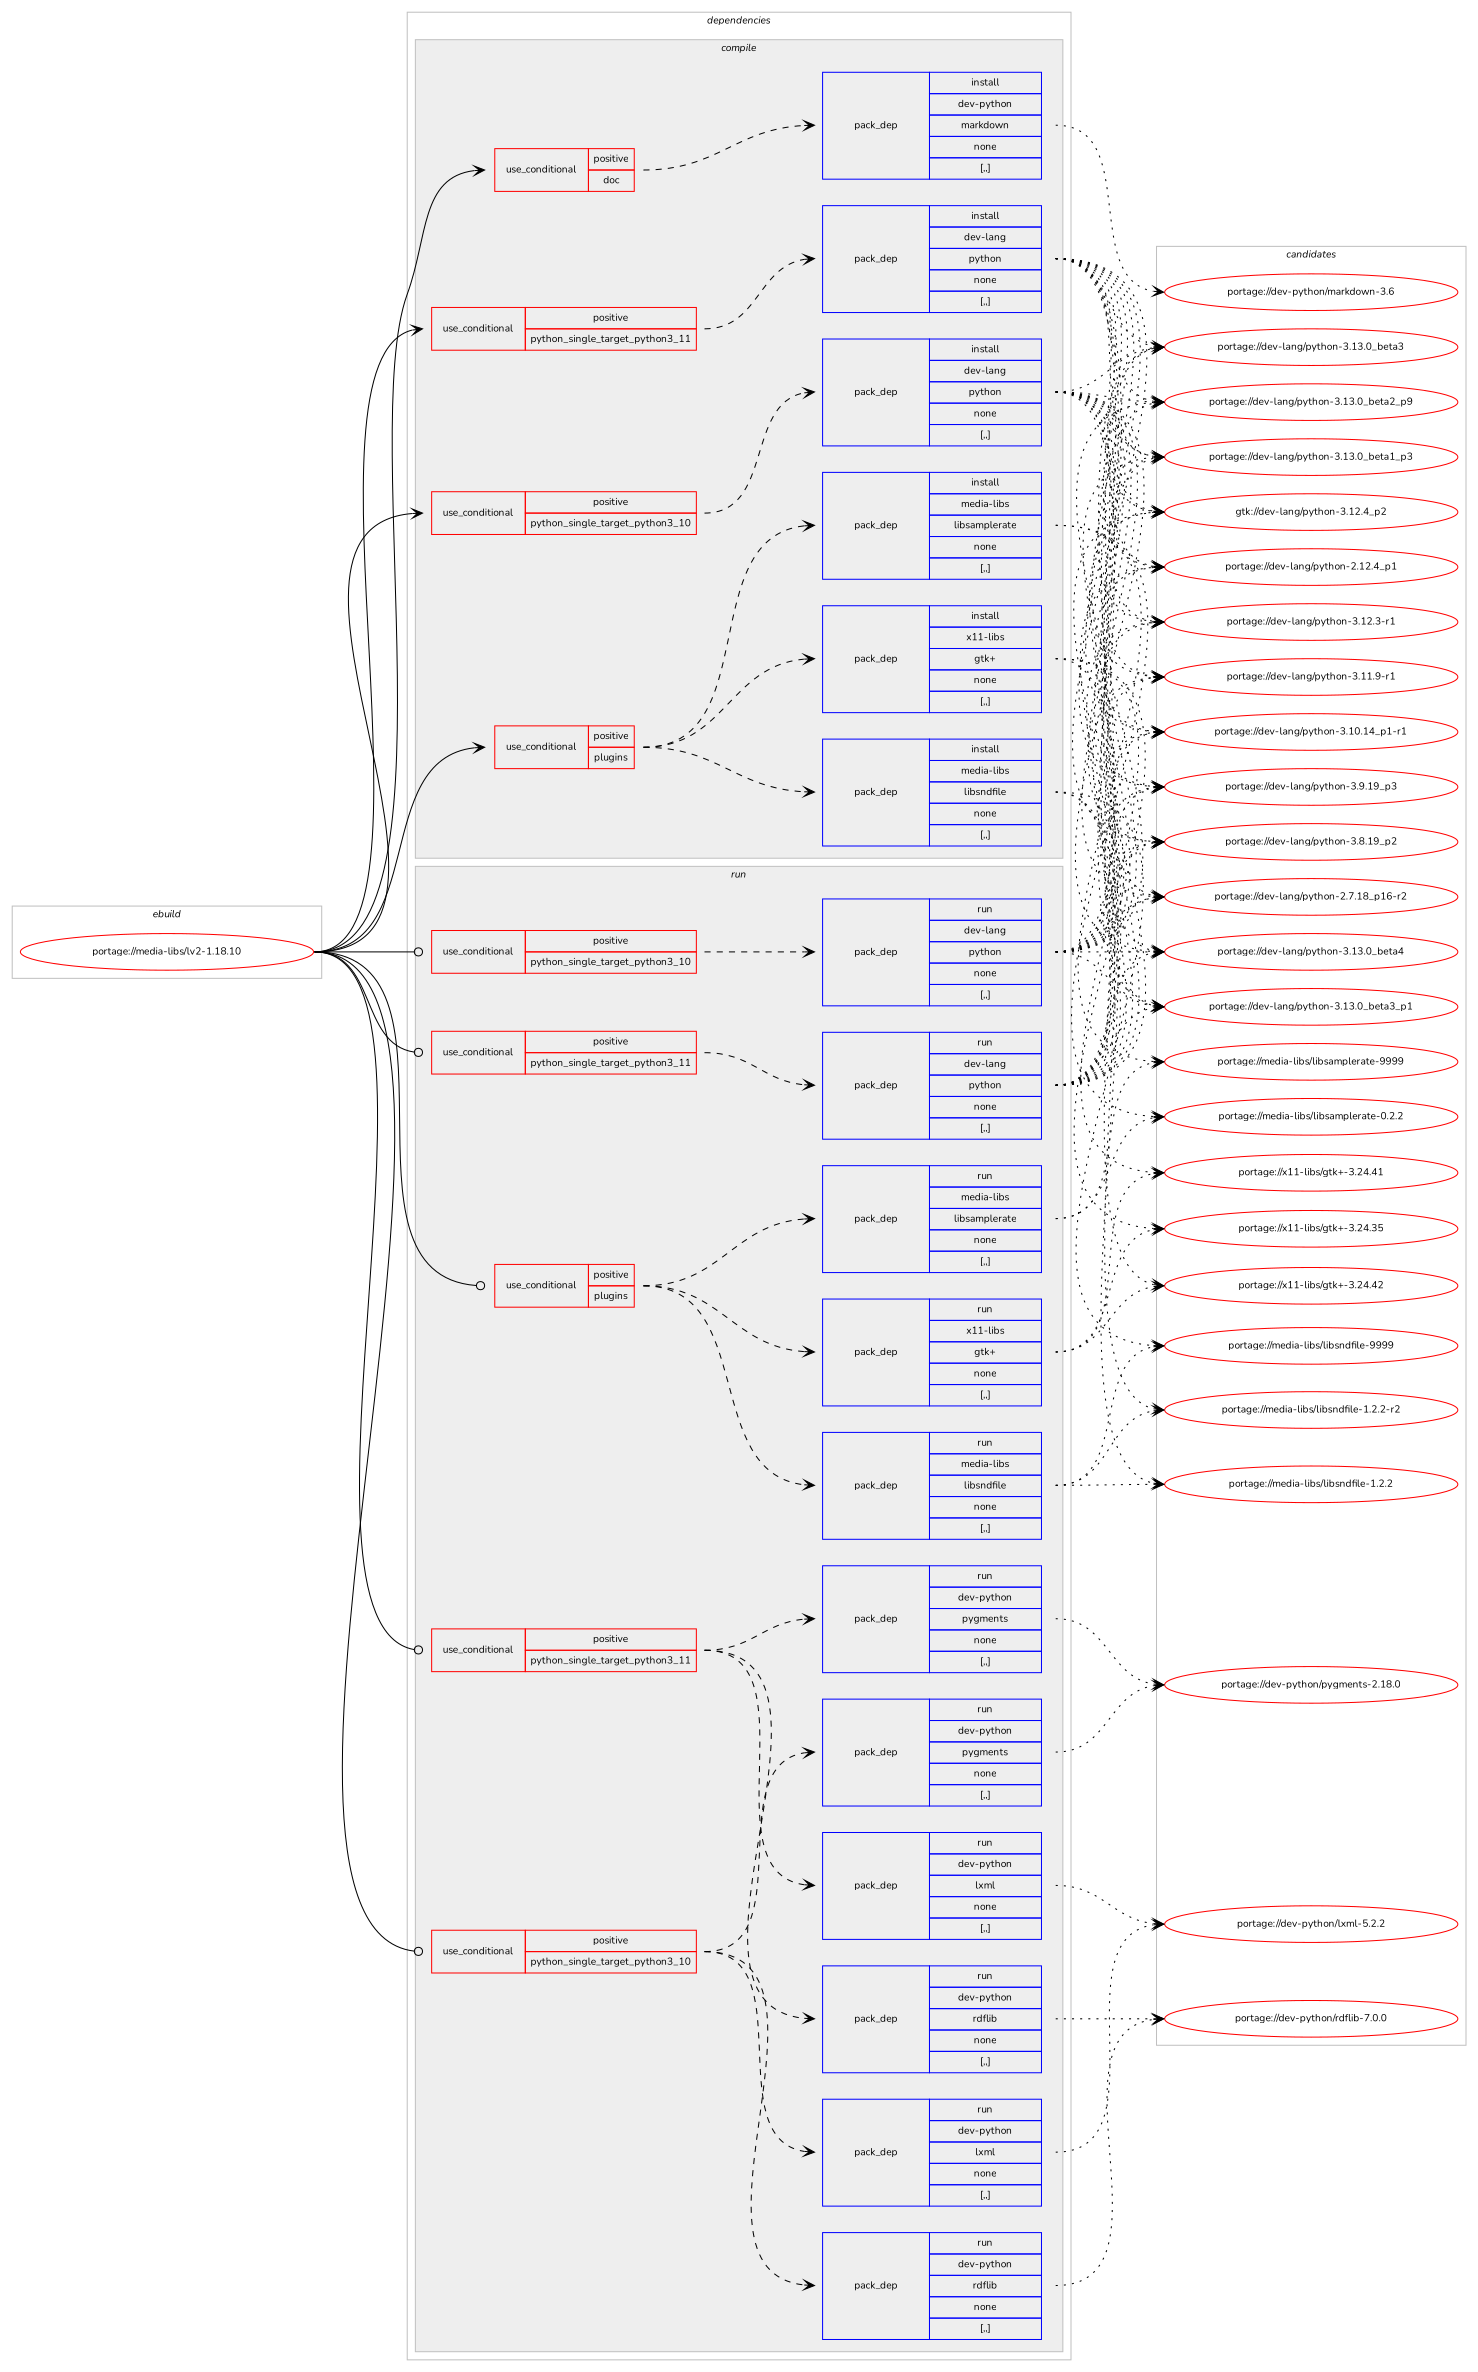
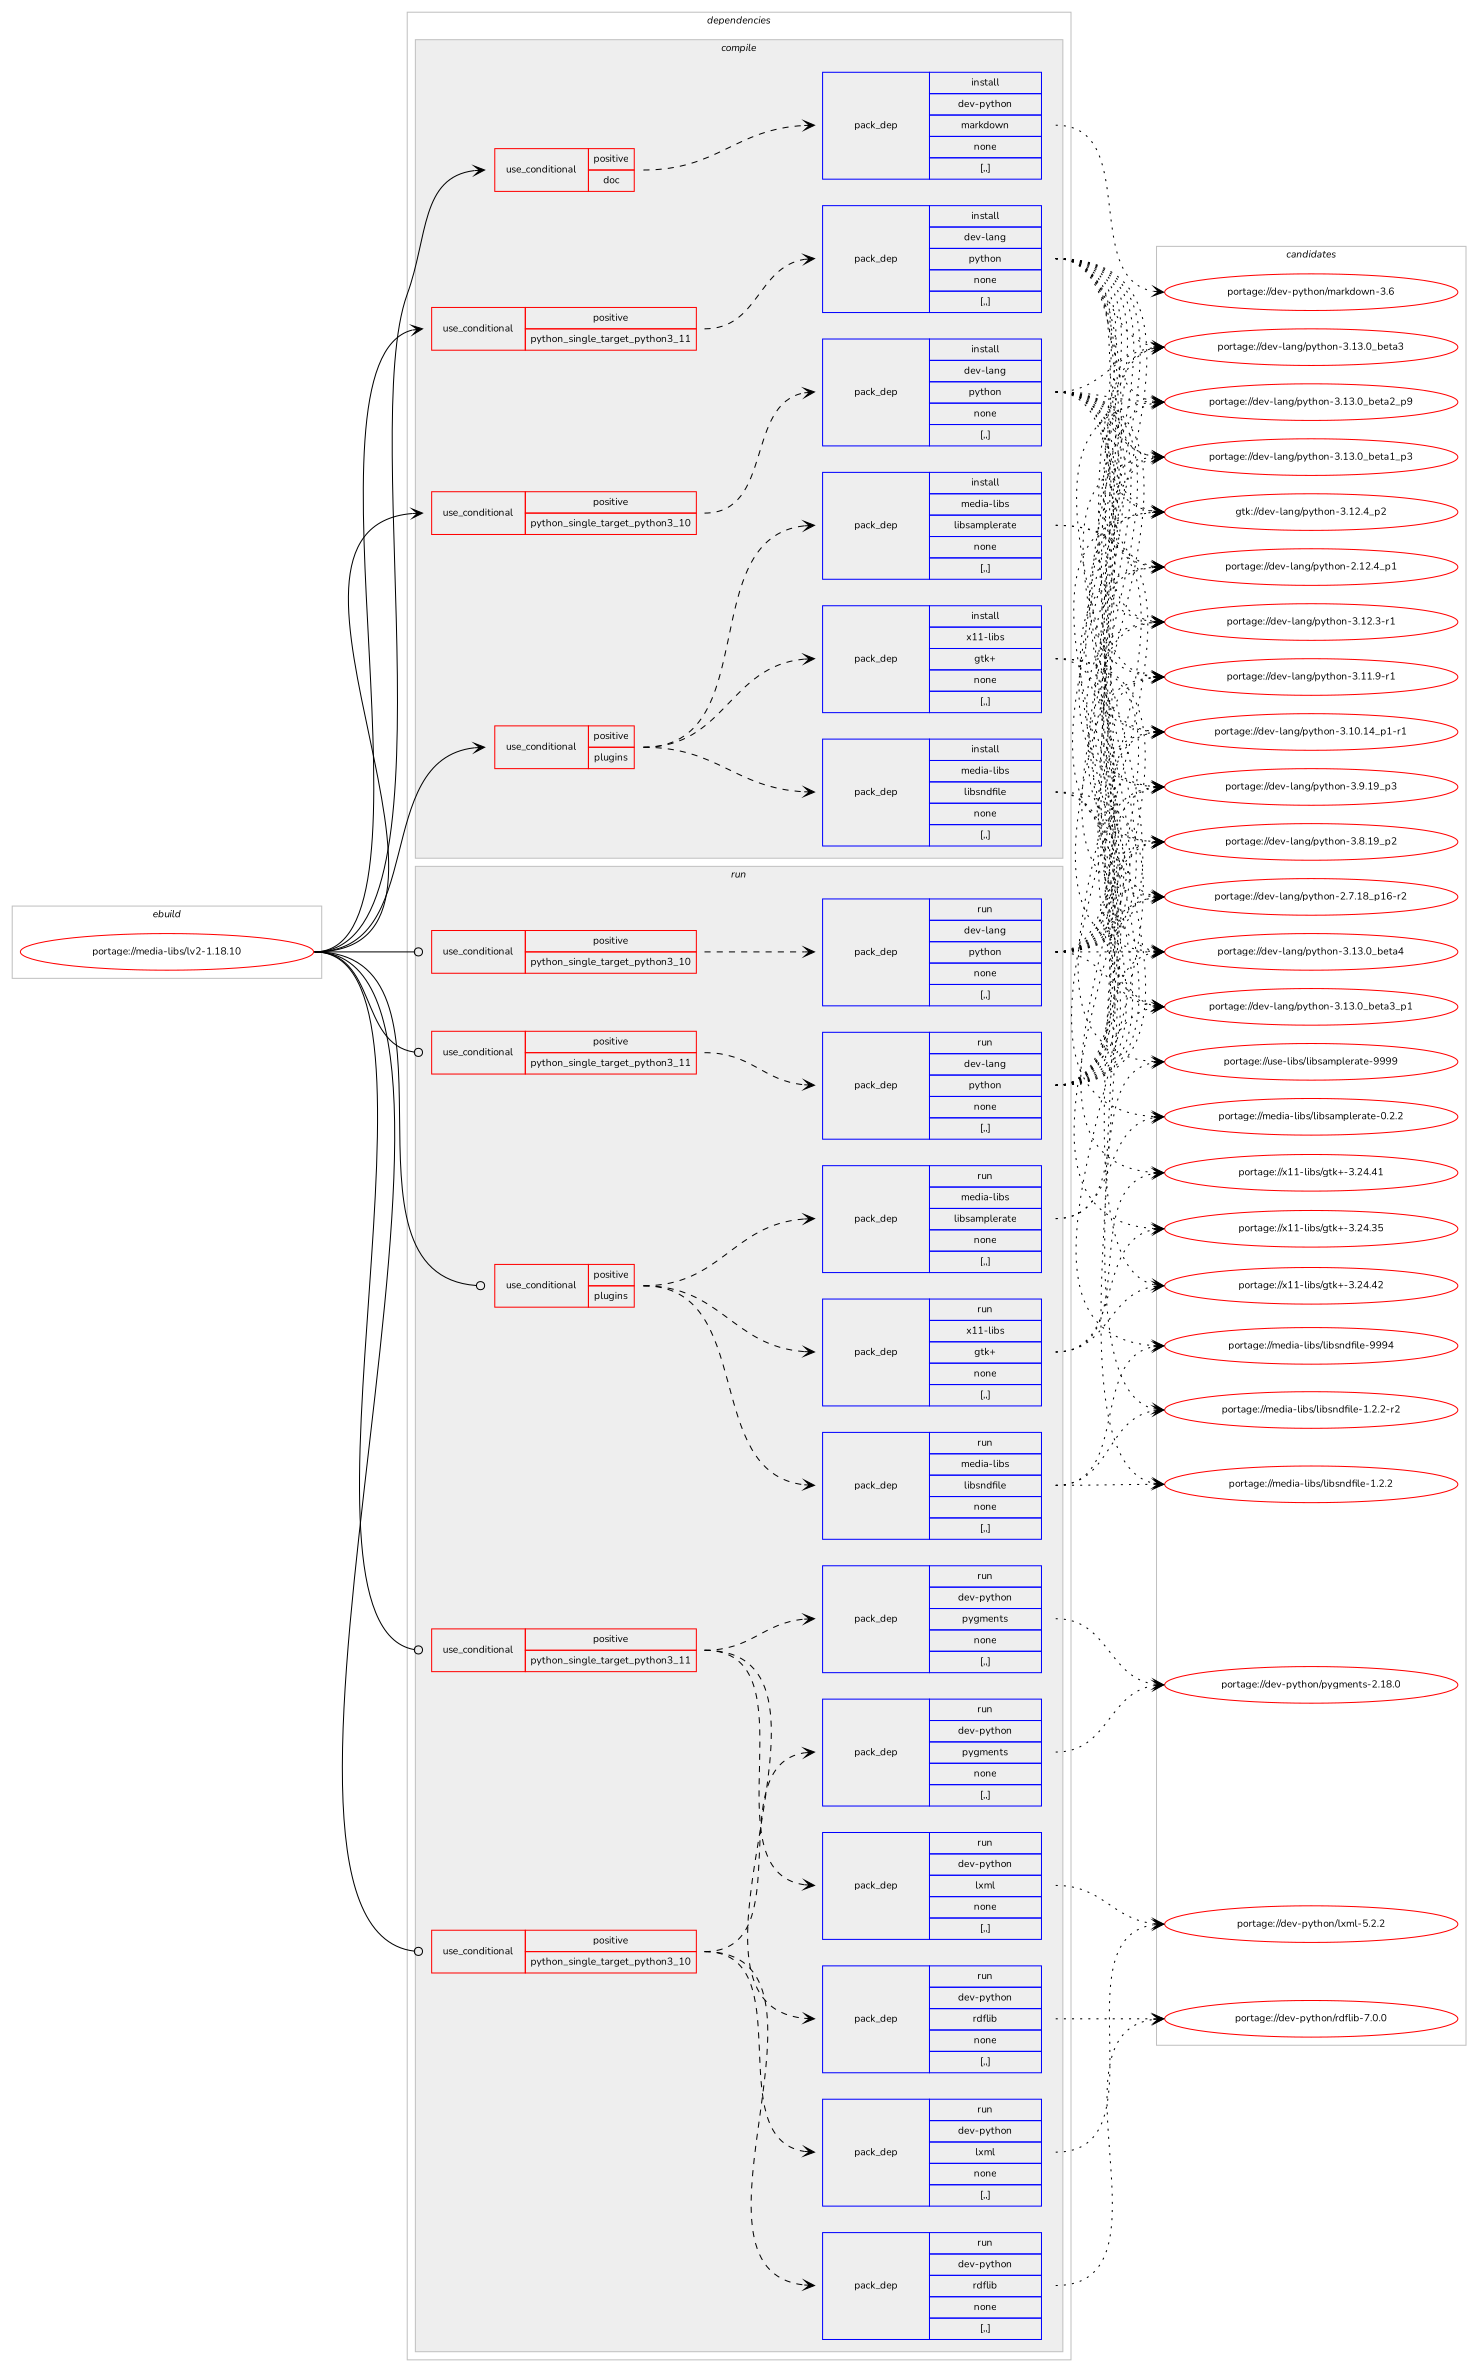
node "portage://media-libs/libsamplerate-9999": label "portage://media-libs/libsamplerate-9999" -> "portage://use-libs/libsamplerate-9999"
node "portage://media-libs/libsndfile-9999": label "portage://media-libs/libsndfile-9999" -> "portage://media-libs/libsndfile-9994"
